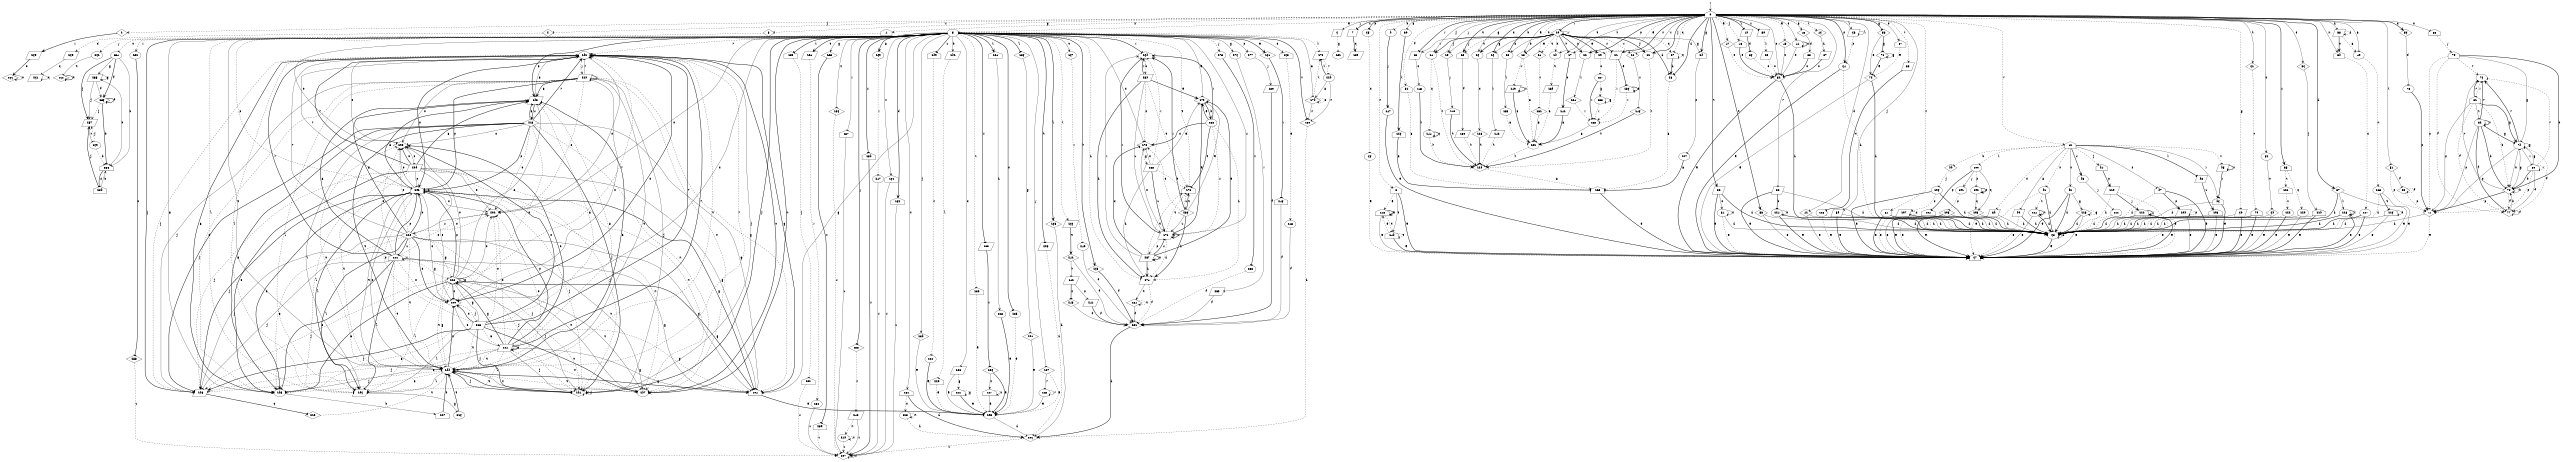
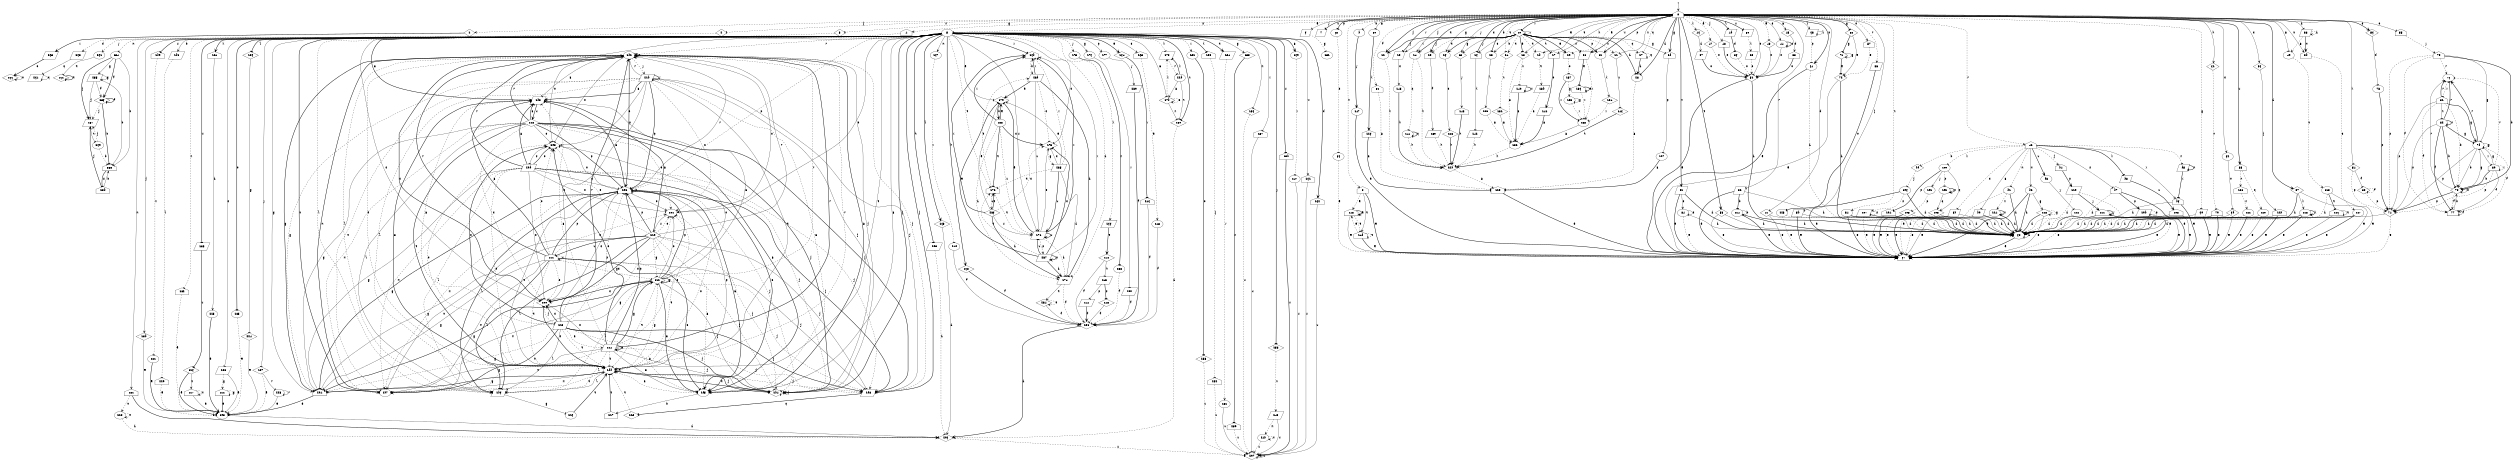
node "150": removed
edge "239" -> "172": reversed
node "77": shape diamond -> house
